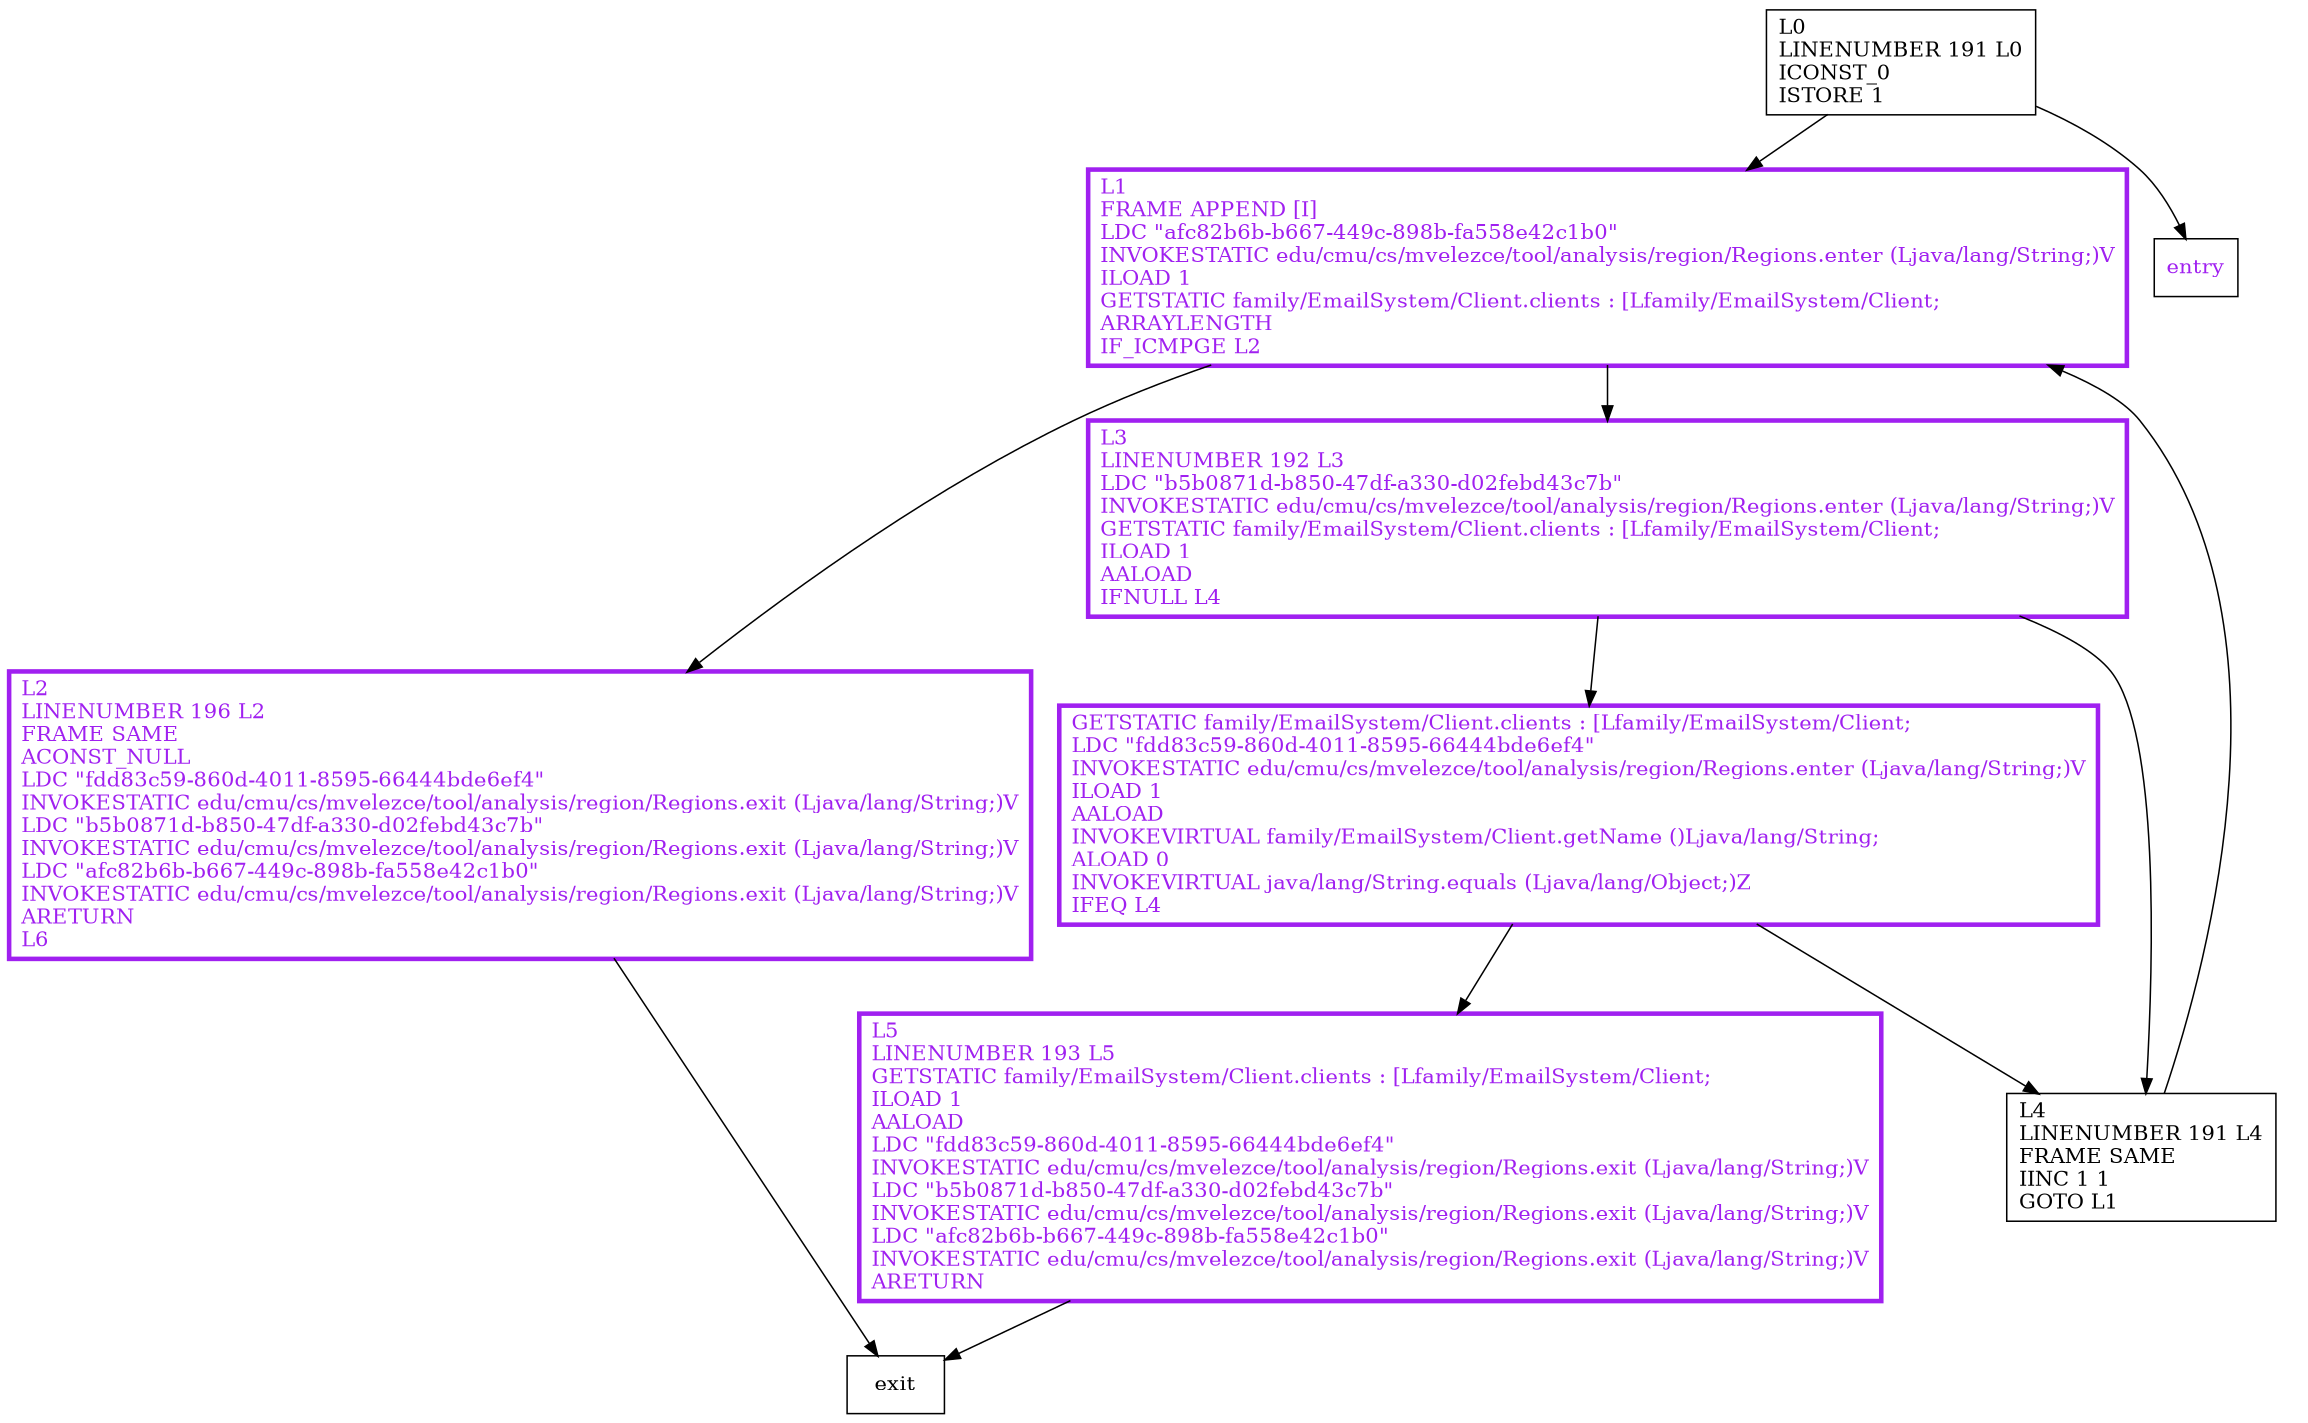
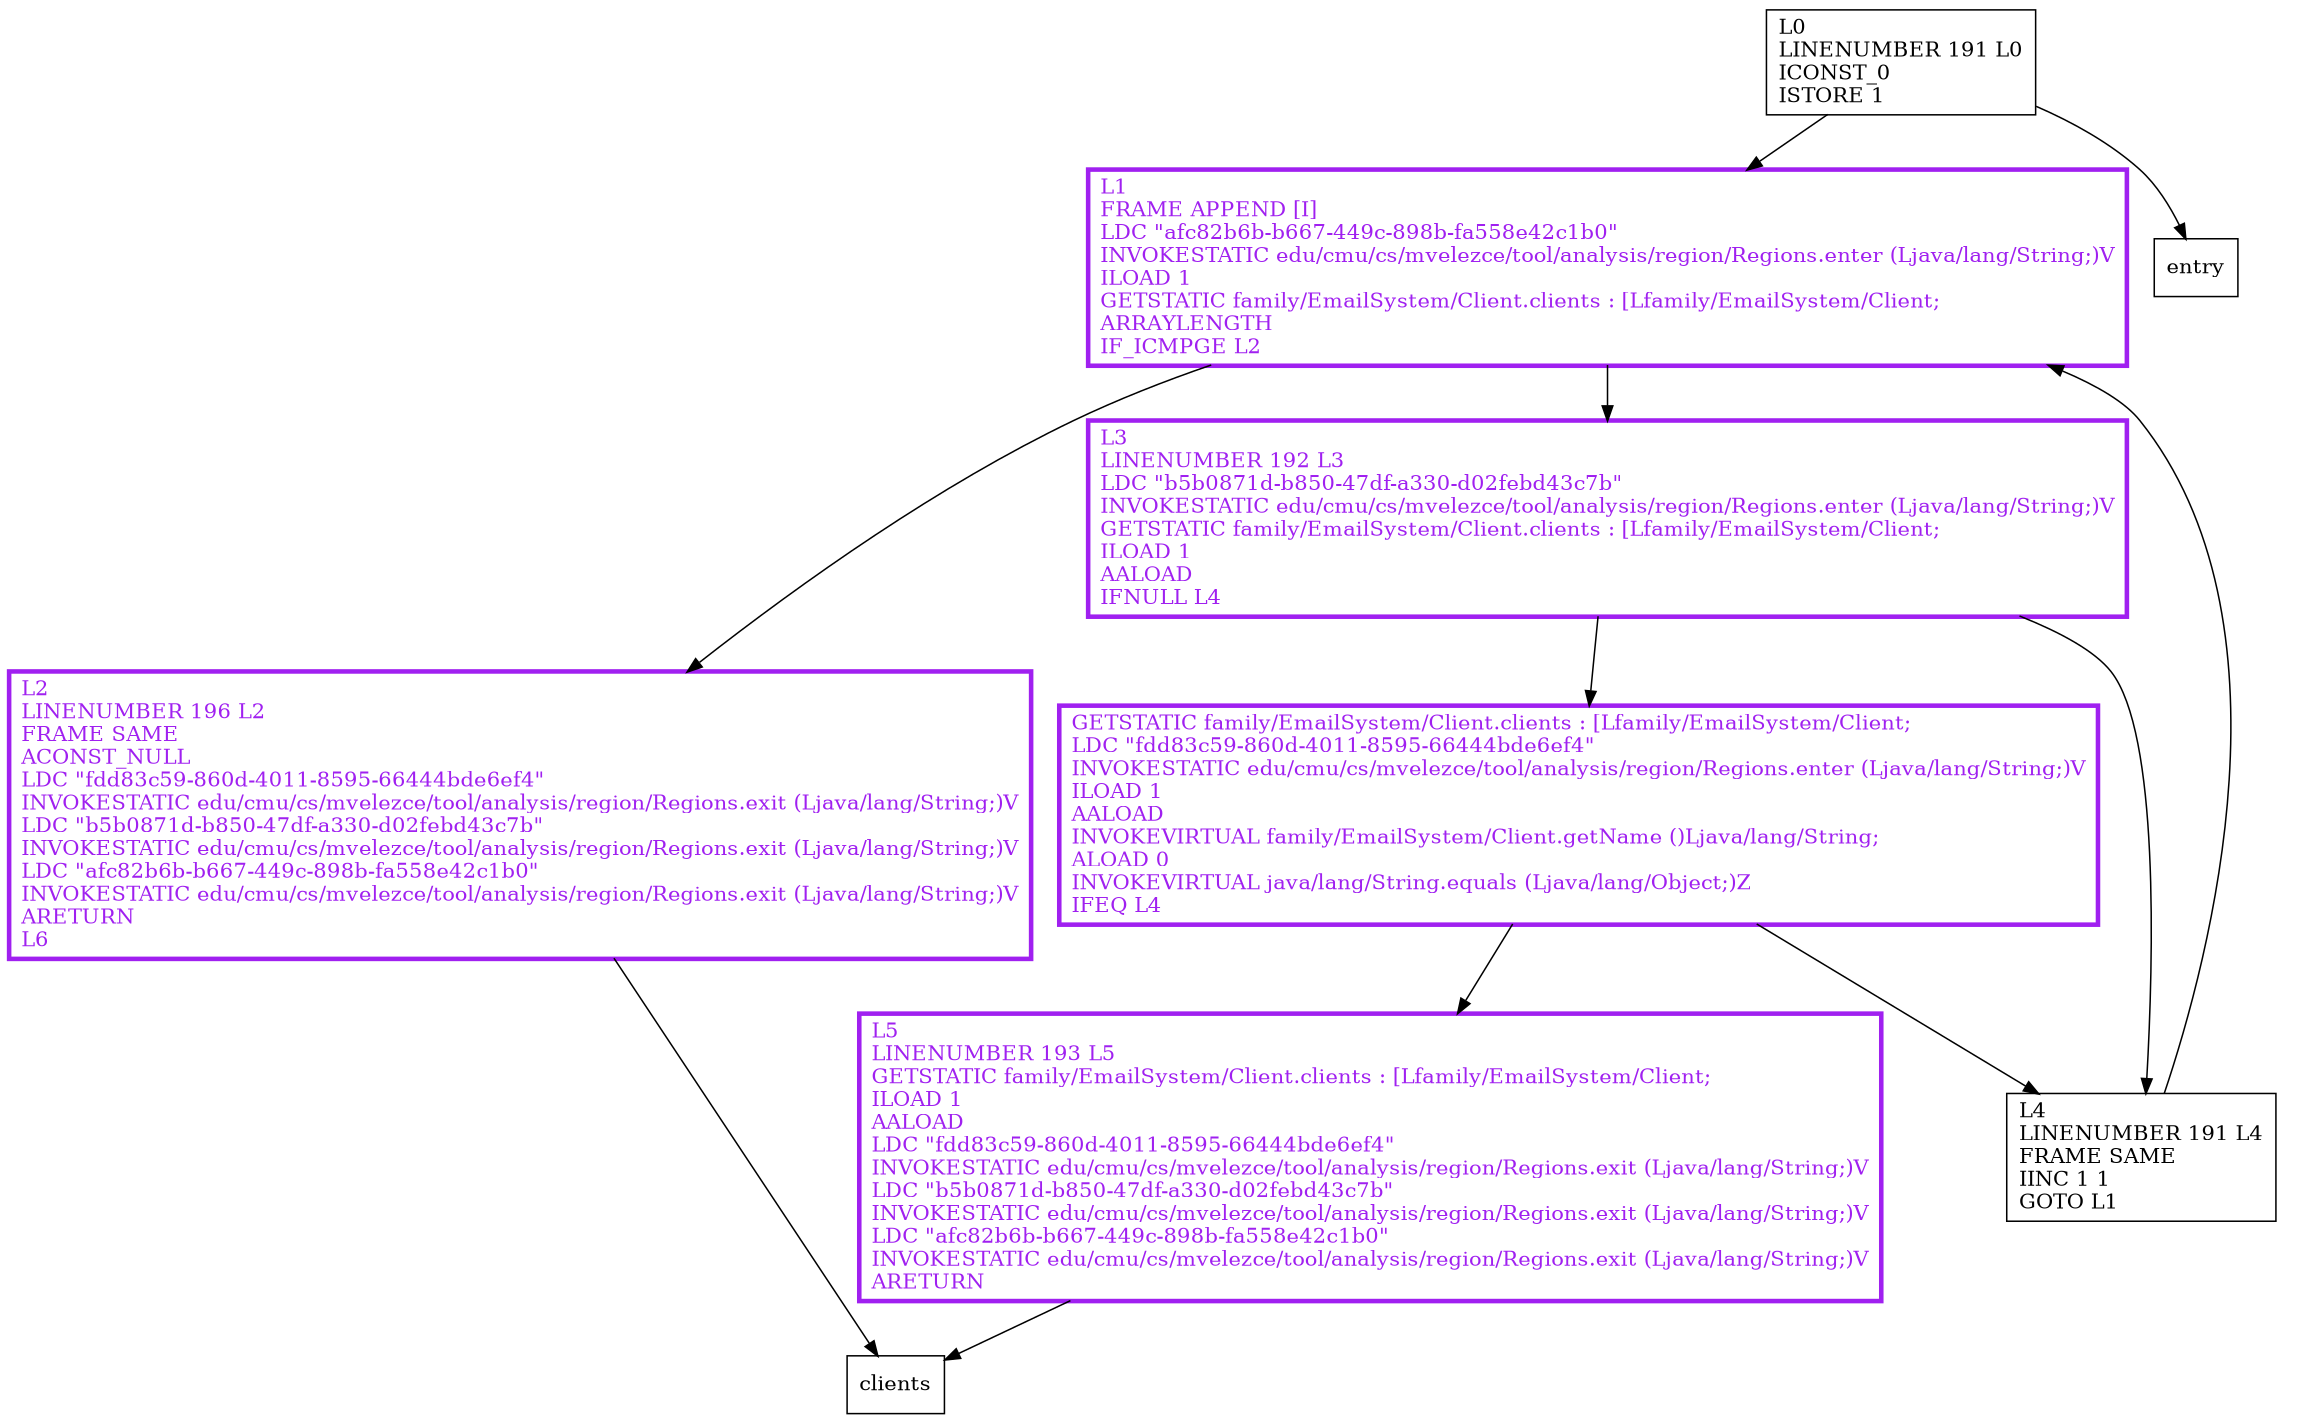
node "entry": fontcolor purple -> black
node "exit": label "exit" -> "clients"
